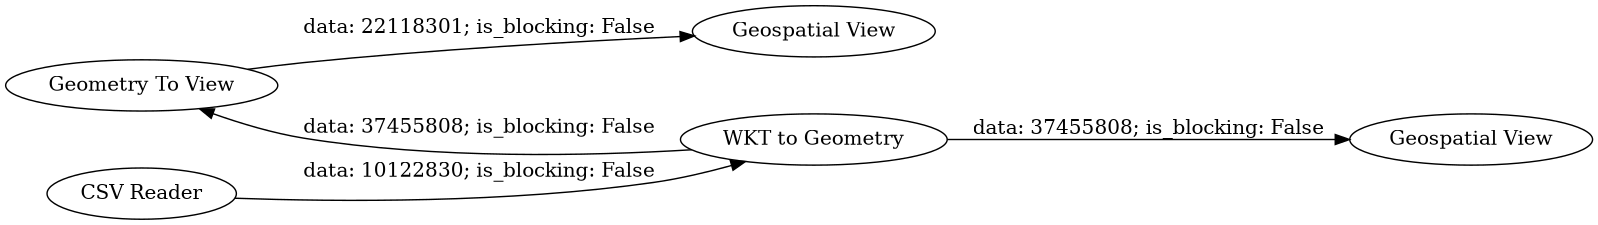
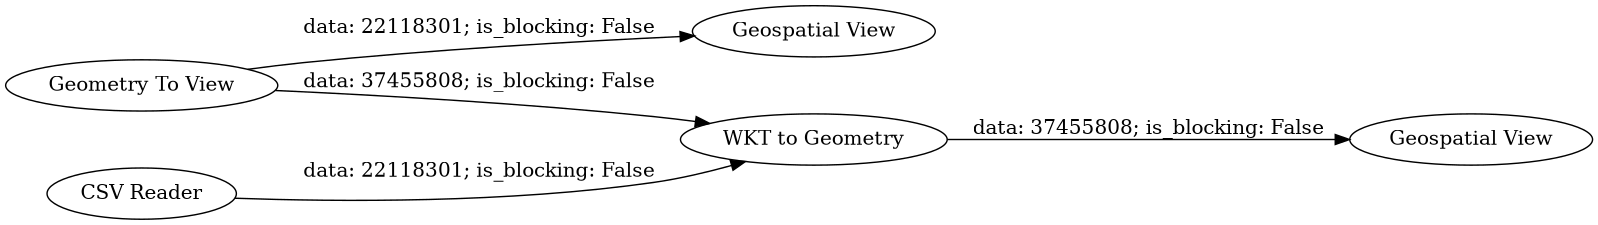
edge "WKT to Geometry" -> "Geometry To View": reversed
edge "CSV Reader" -> "WKT to Geometry": label "data: 10122830; is_blocking: False" -> "data: 22118301; is_blocking: False"
